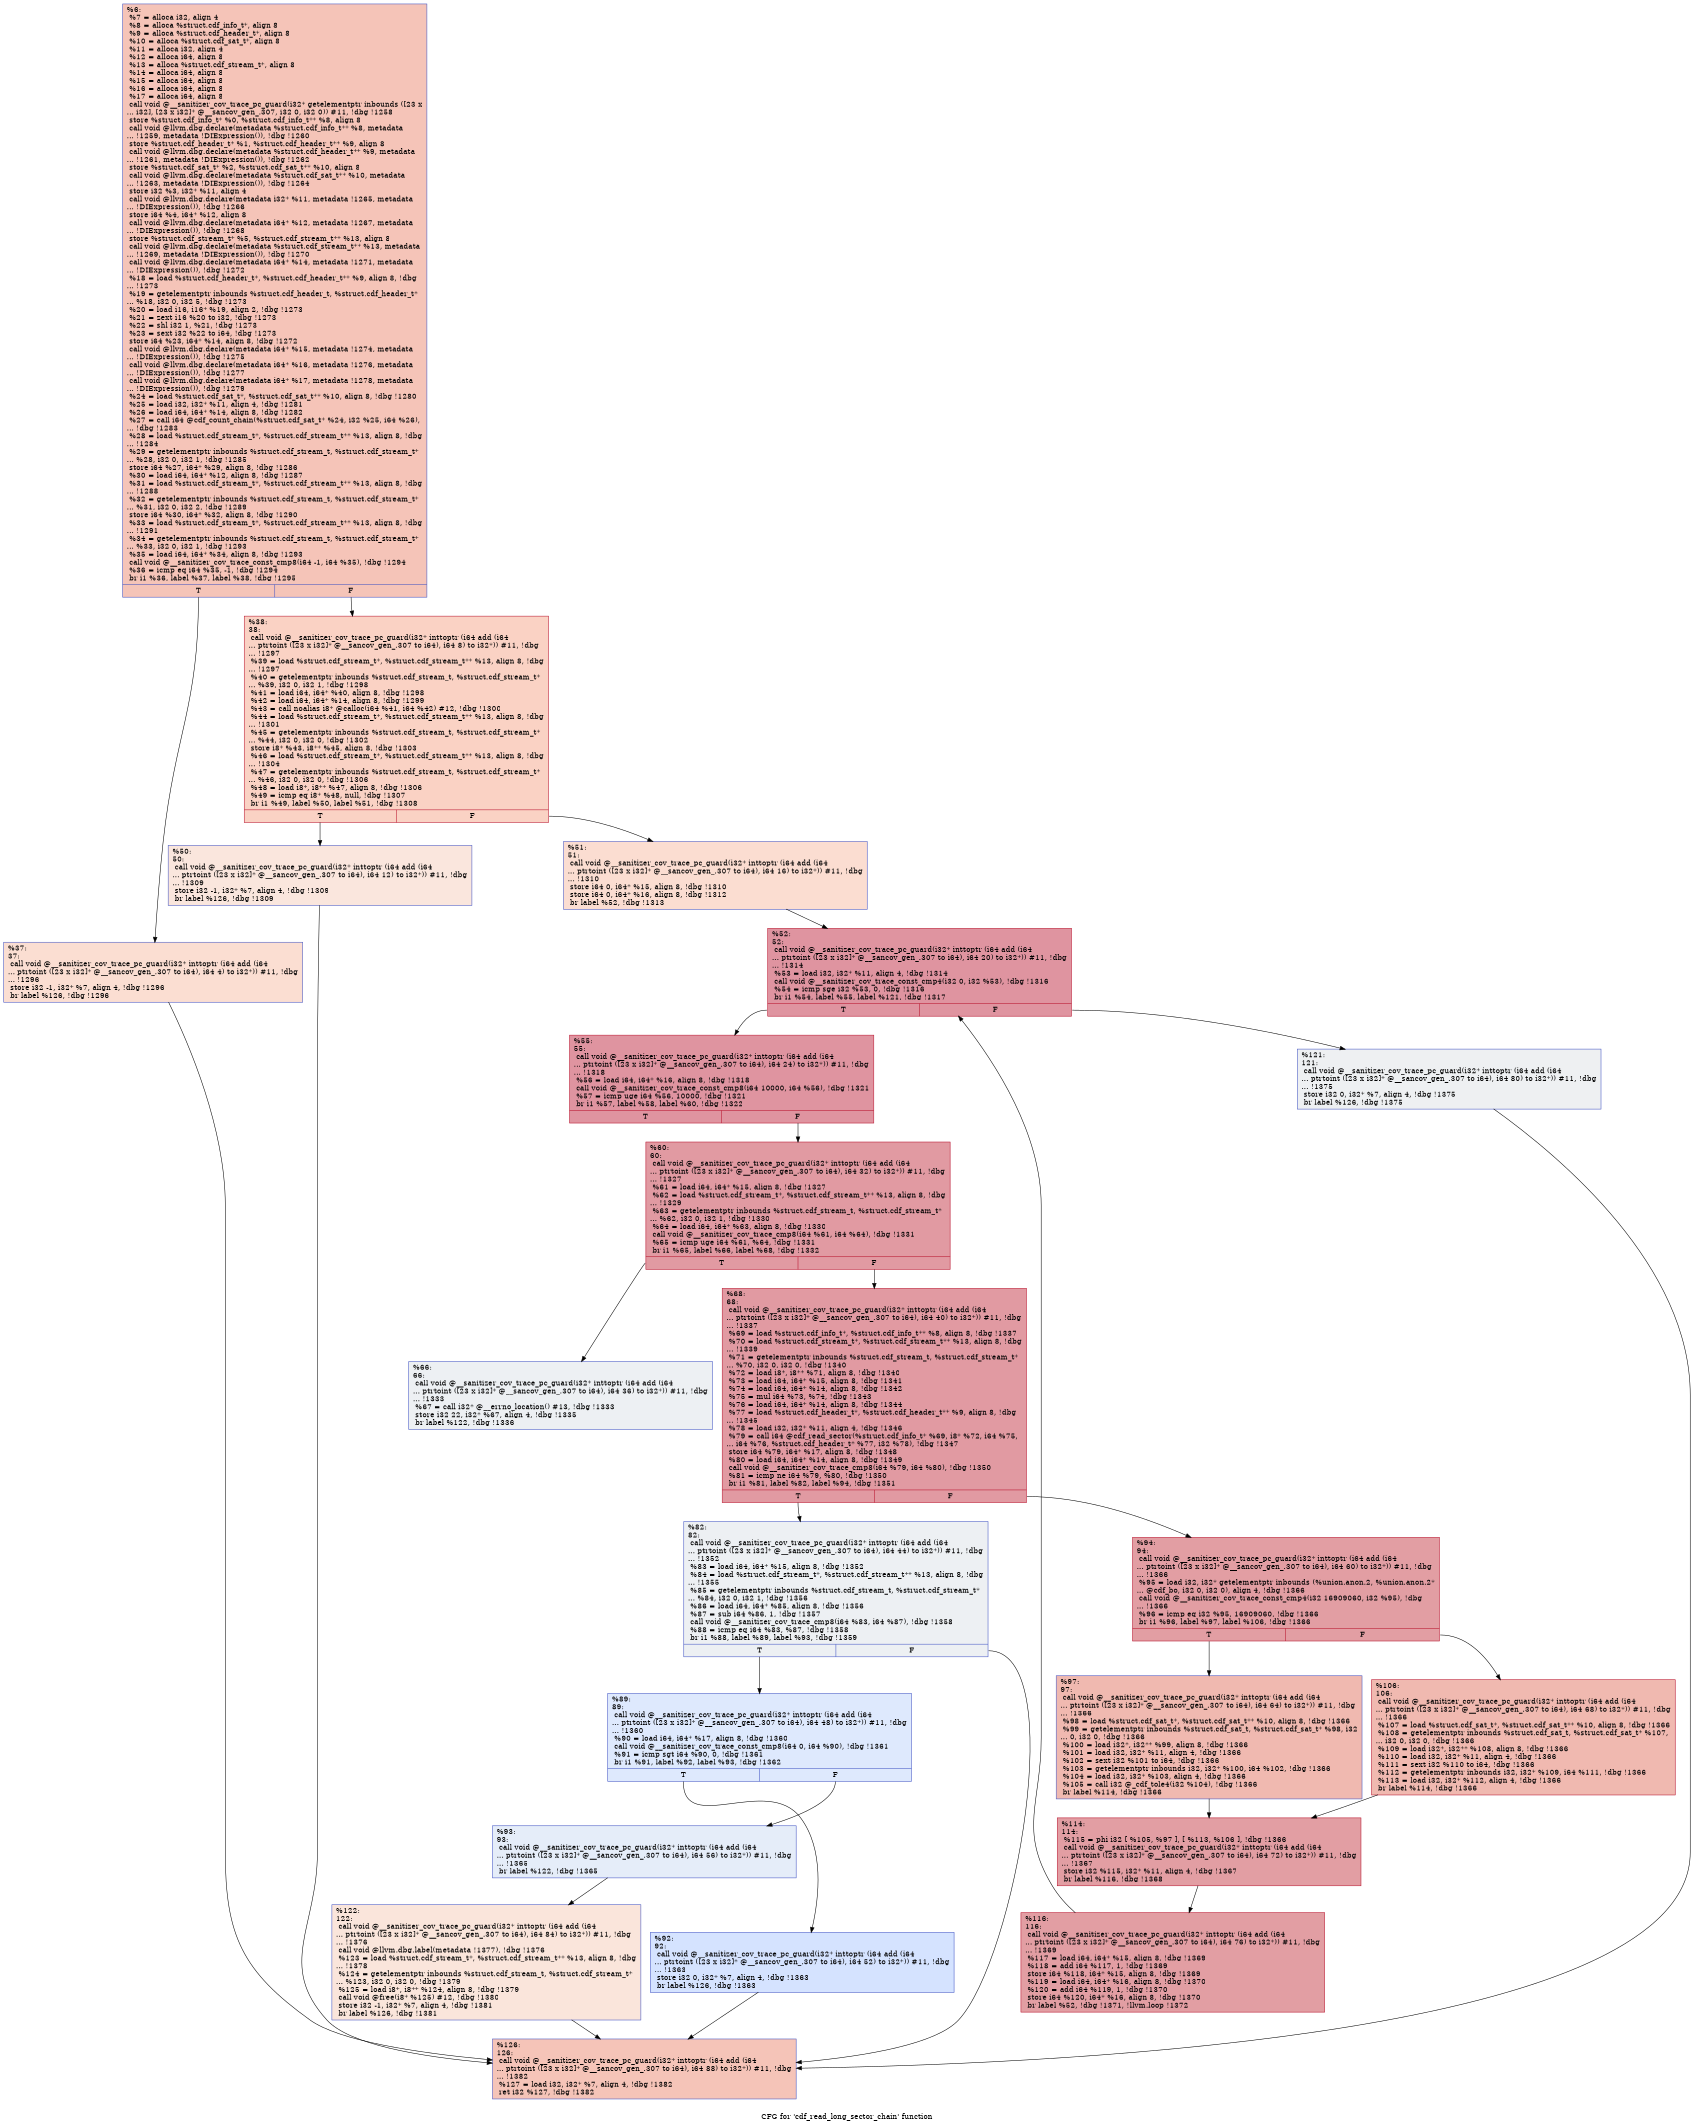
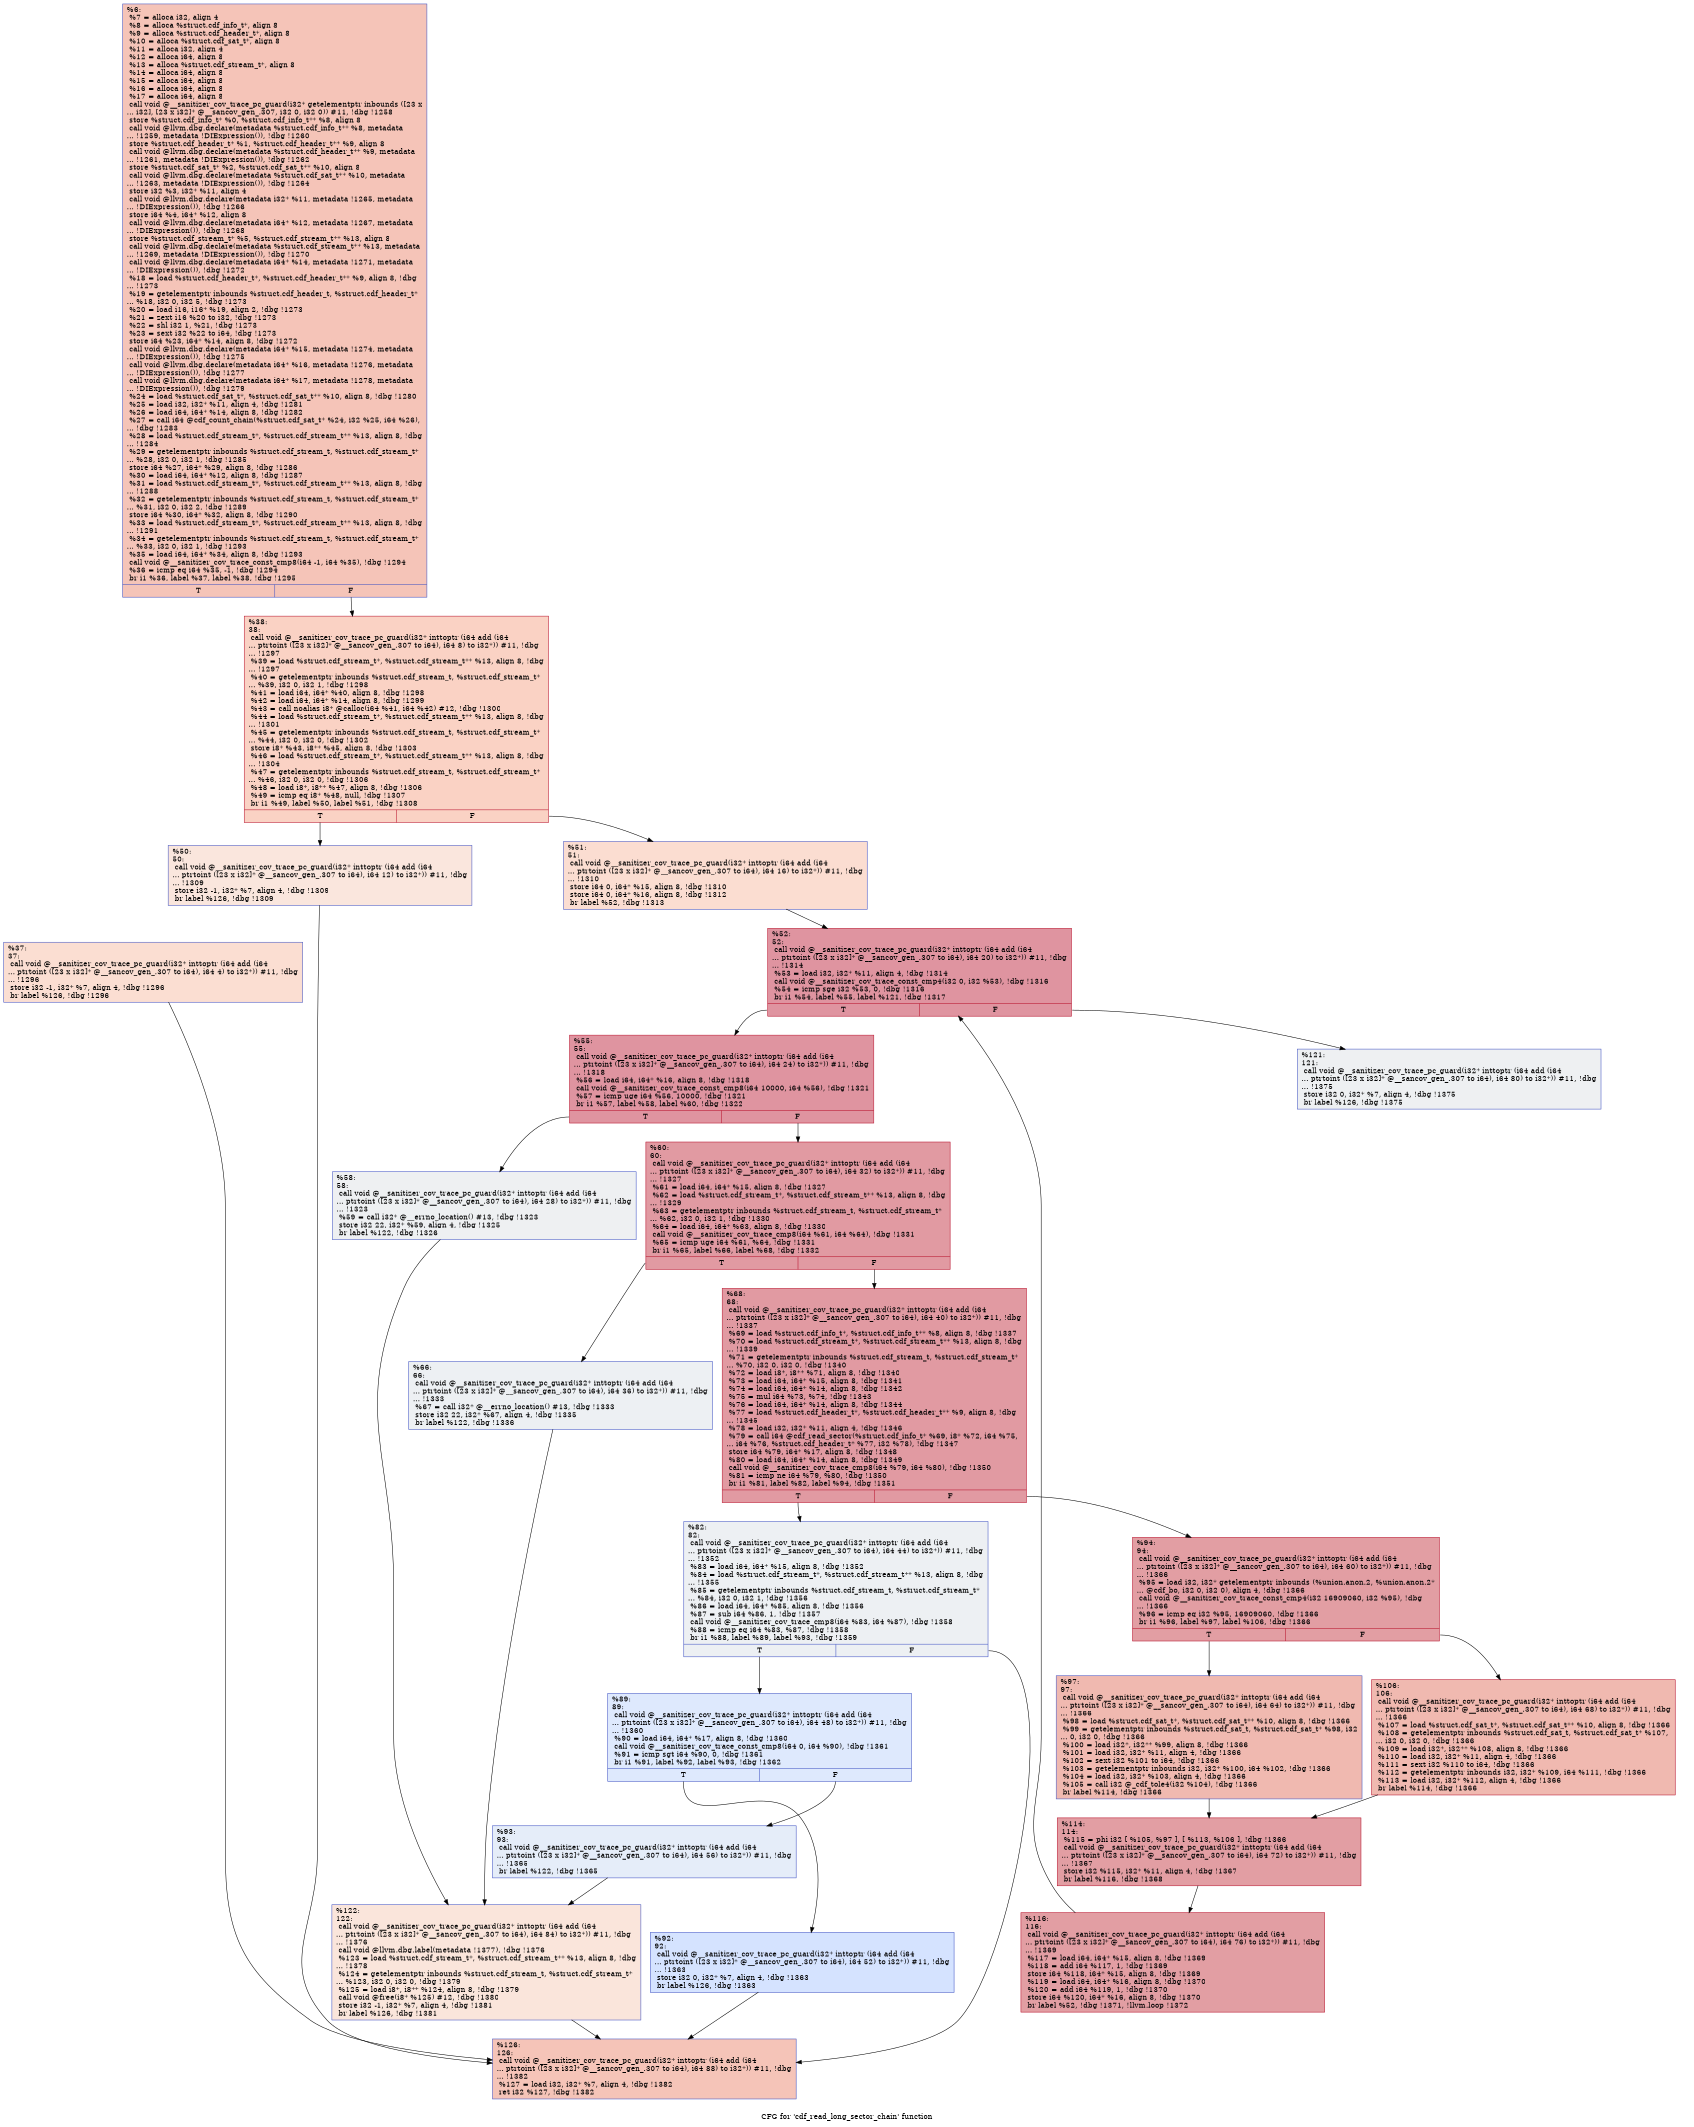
edge "%6:" -> "%37:": removed
node "%58:": added
edge "%66:" -> "%122:": added
edge "%121:" -> "%126:": removed
